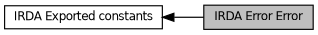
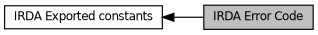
node "IRDA Error Error": label "IRDA Error Error" -> "IRDA Error Code"
